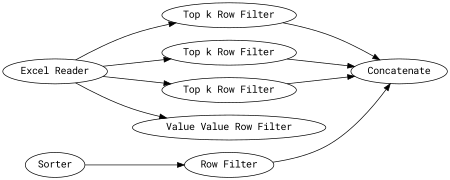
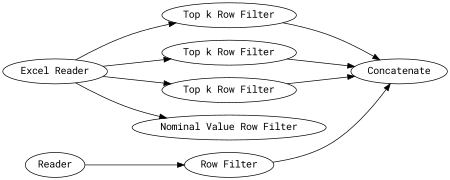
node "Value Value Row Filter": label "Value Value Row Filter" -> "Nominal Value Row Filter"
node "Sorter": label "Sorter" -> "Reader"
